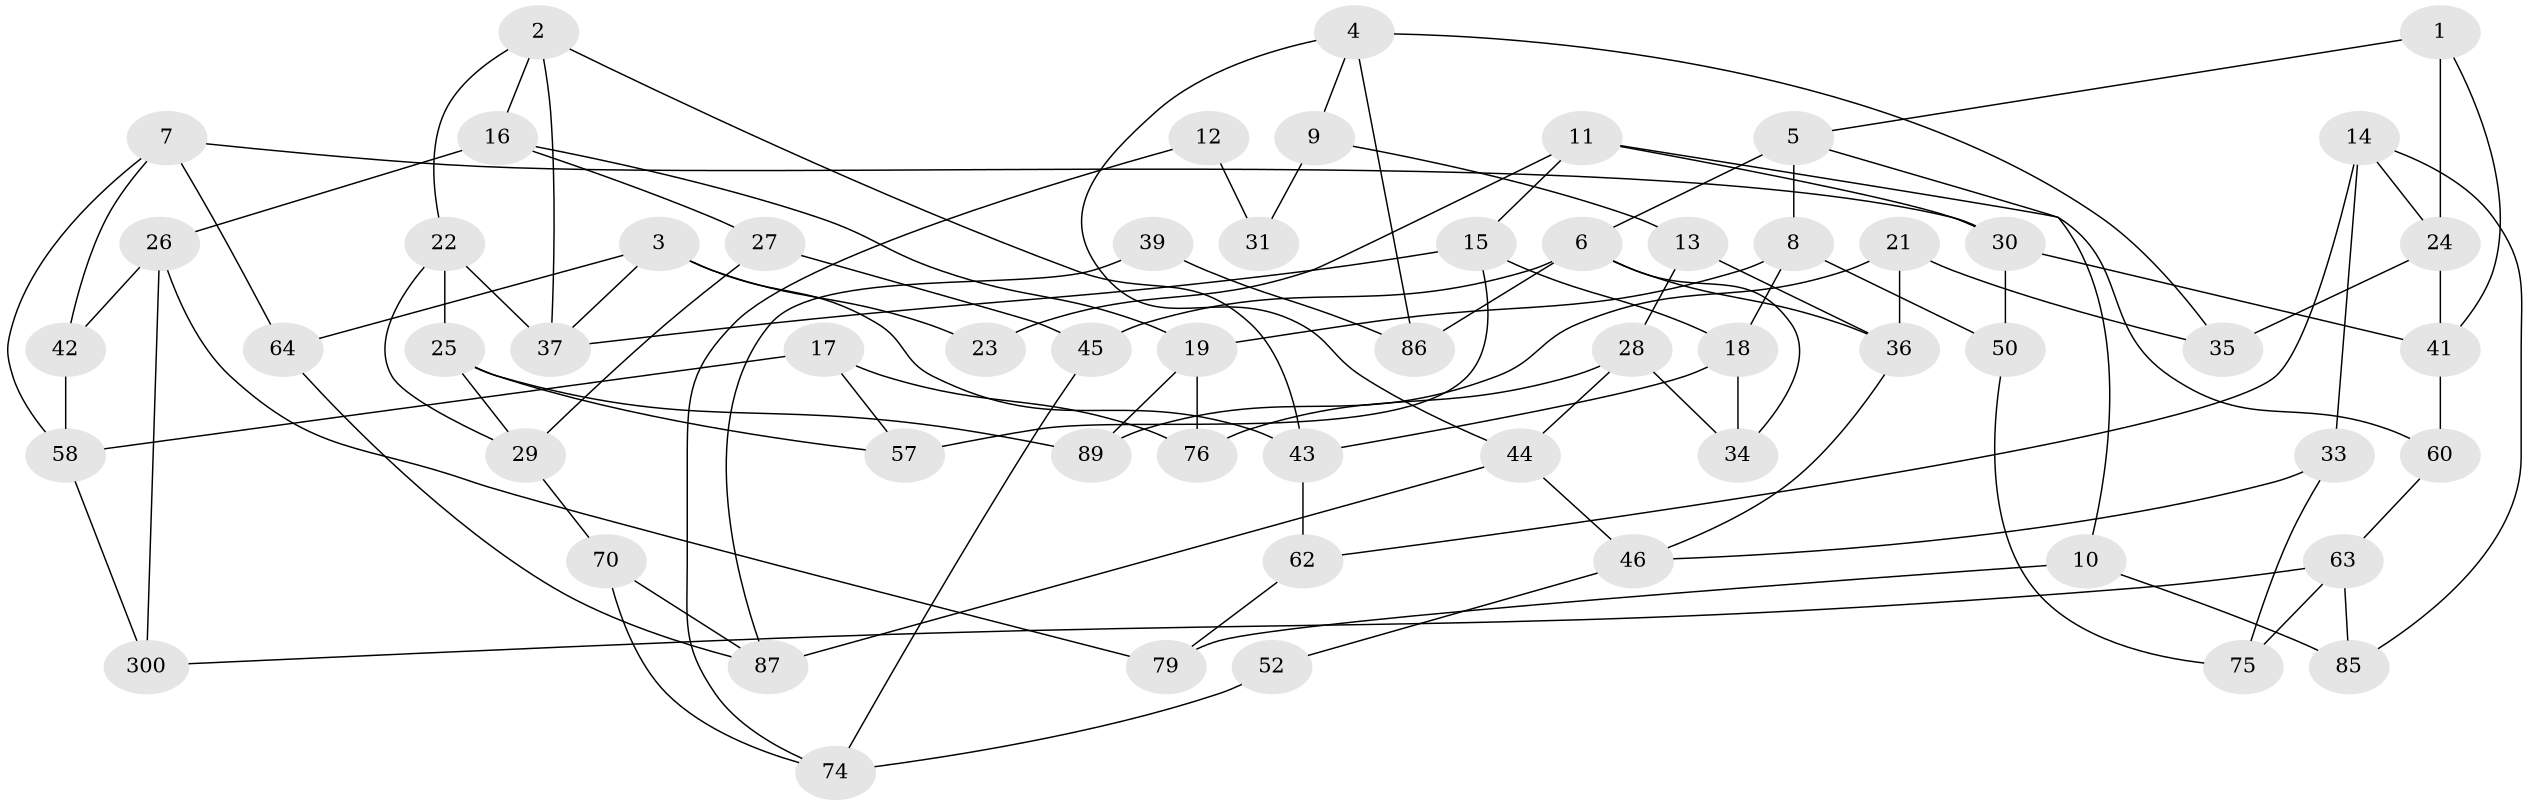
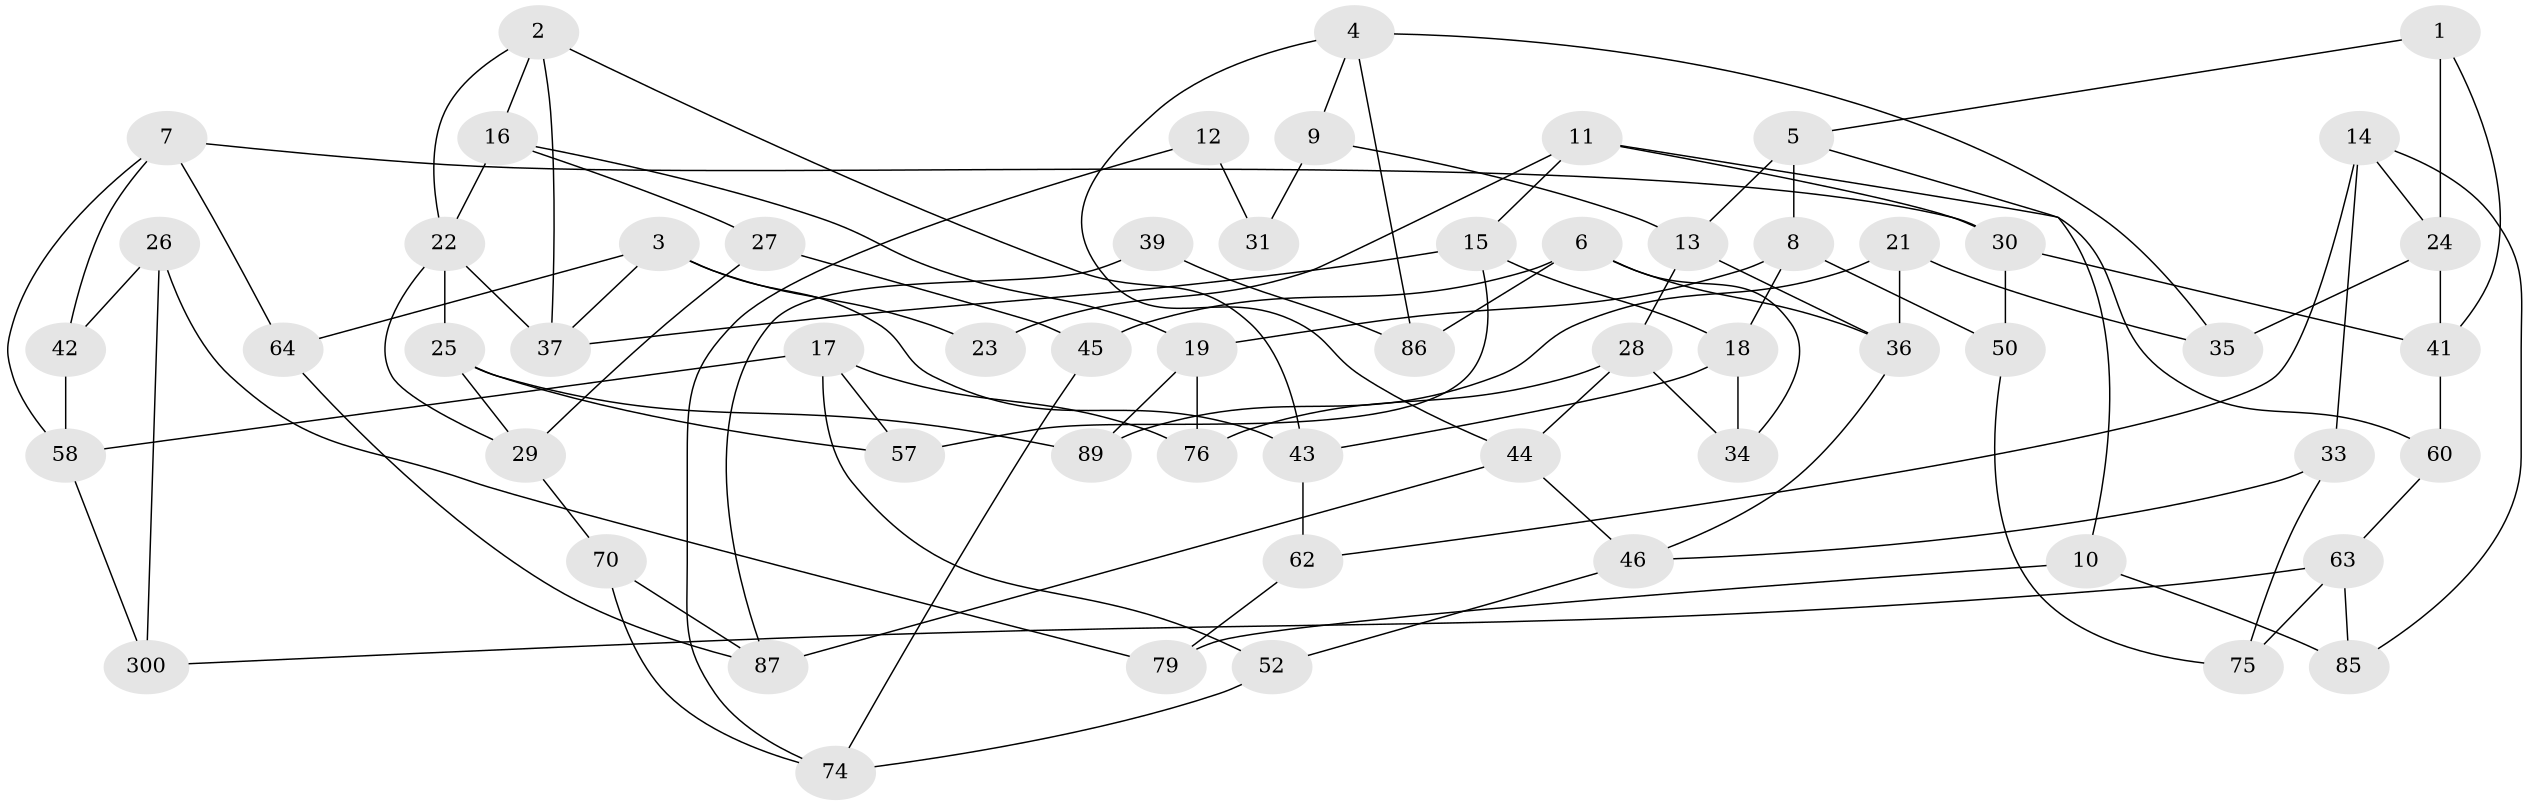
edge "16" -- "26": now "16" -- "22"
edge "5" -- "6": now "5" -- "13"
edge "17" -- "52": added
